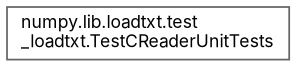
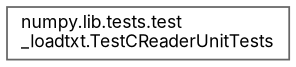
node "numpy.lib.loadtxt.test _loadtxt.TestCReaderUnitTests": label "numpy.lib.loadtxt.test _loadtxt.TestCReaderUnitTests" -> "numpy.lib.tests.test _loadtxt.TestCReaderUnitTests"
